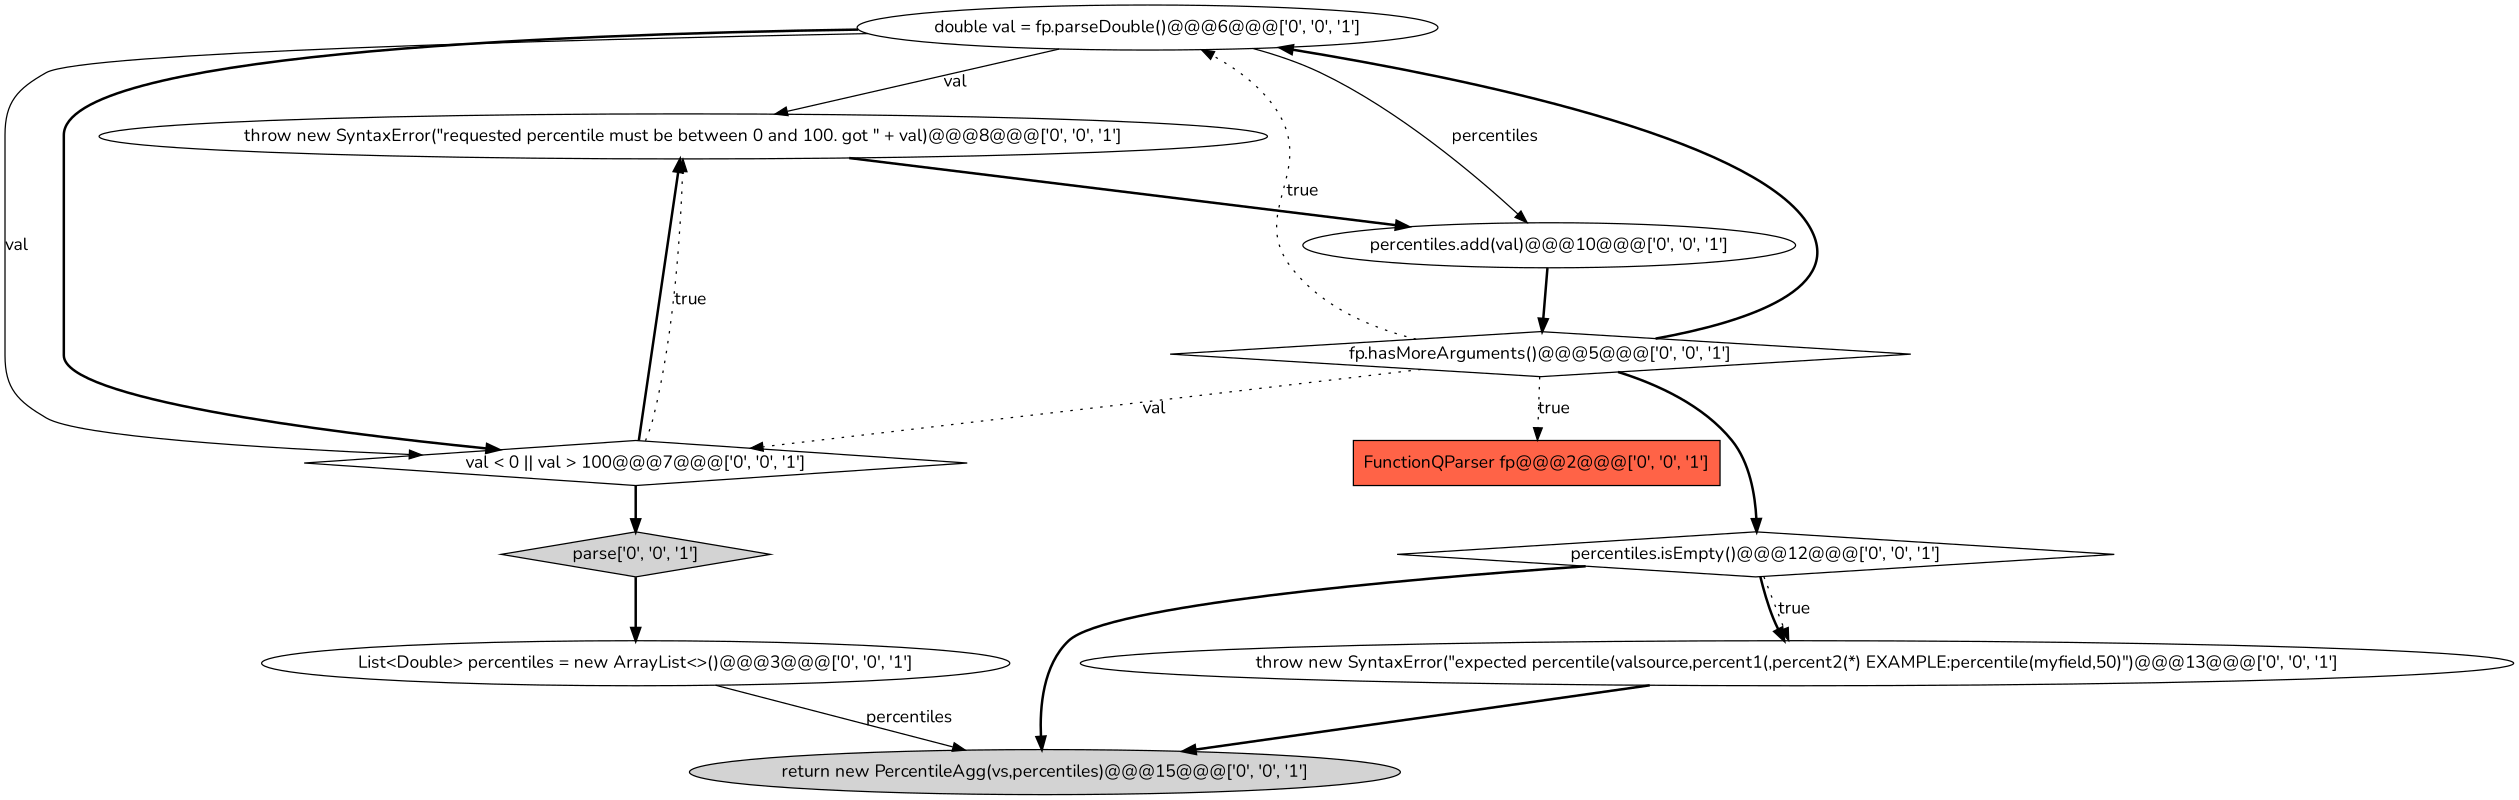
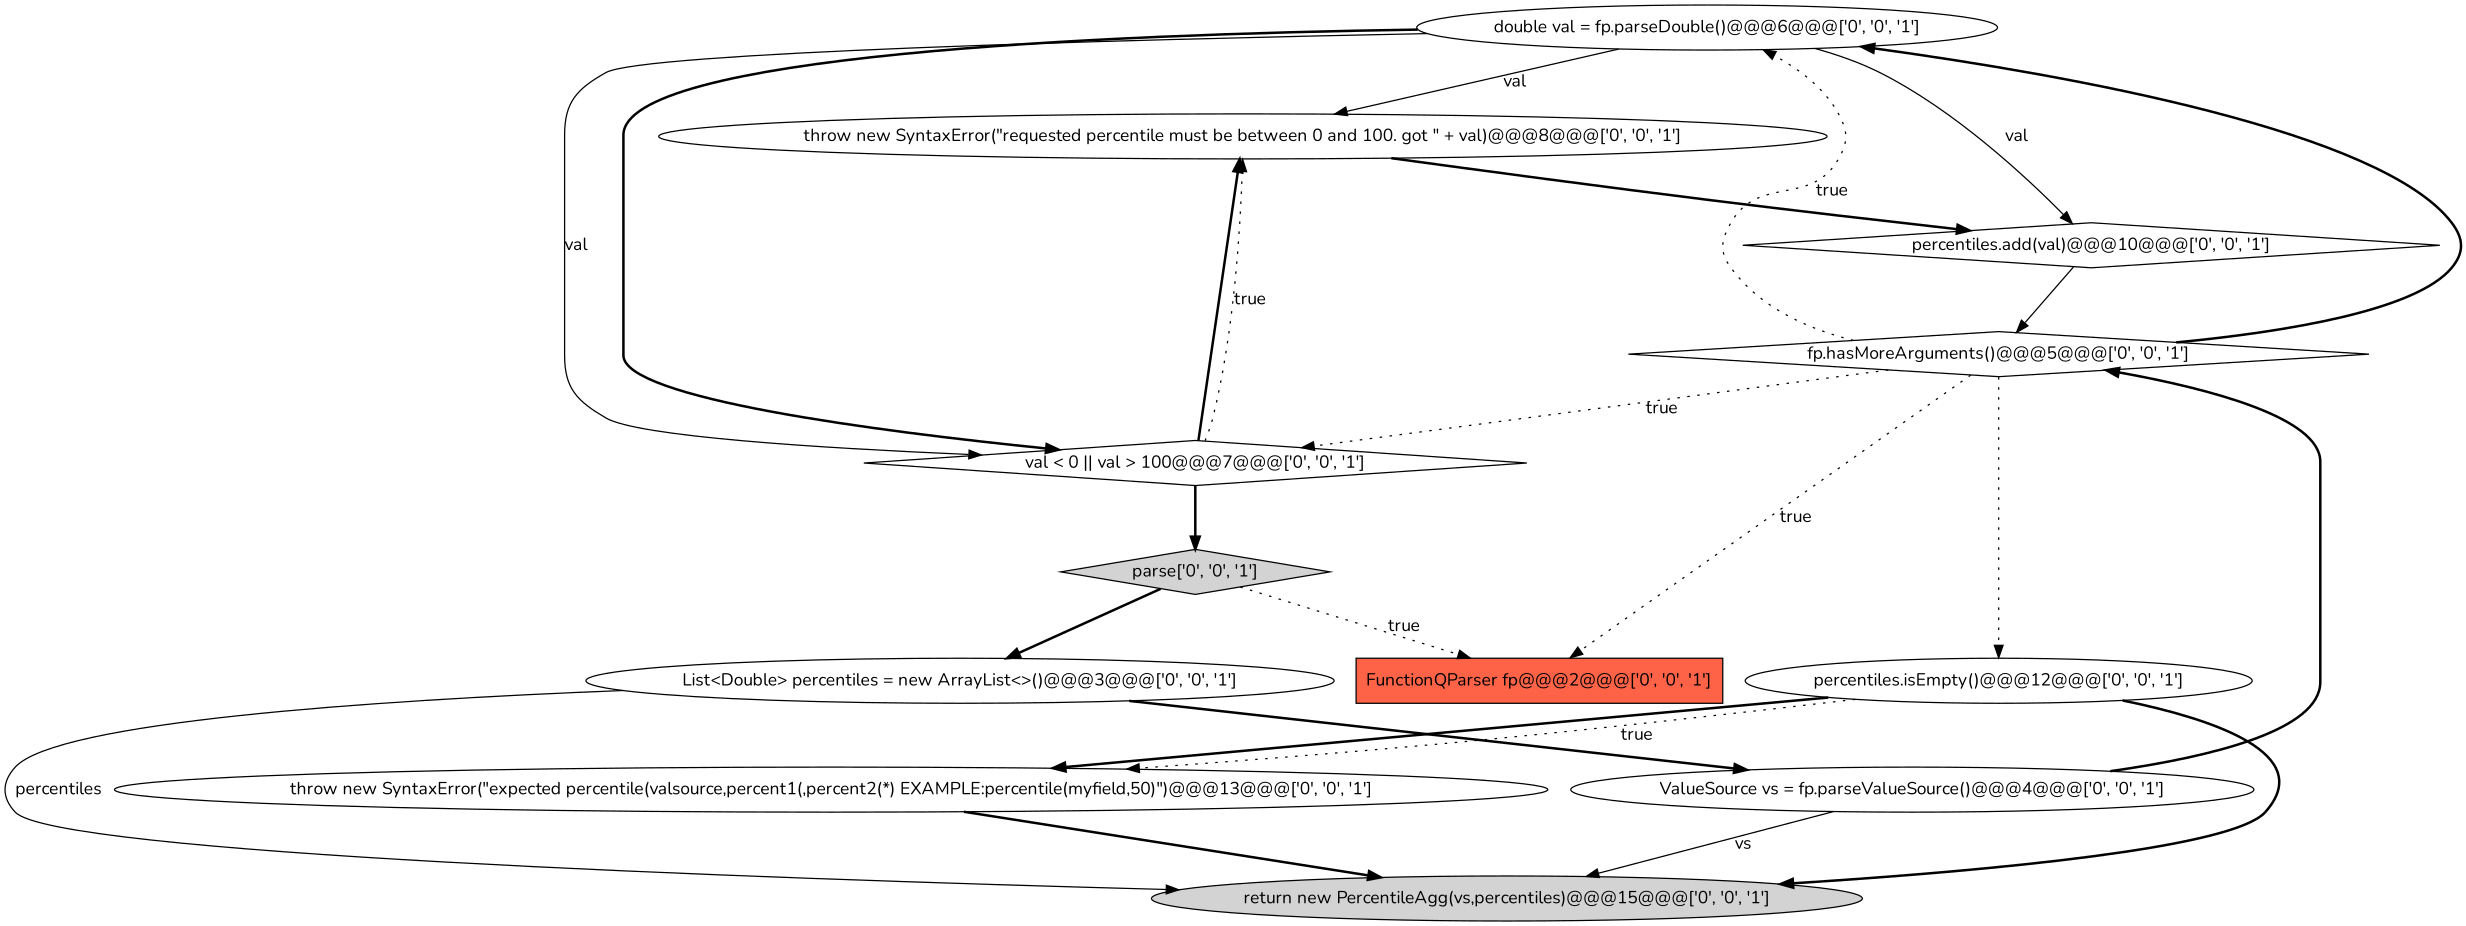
edge "double val = fp.parseDouble()@@@6@@@['0', '0', '1']" -> "percentiles.add(val)@@@10@@@['0', '0', '1']": label "percentiles" -> "val"
node "percentiles.add(val)@@@10@@@['0', '0', '1']": shape ellipse -> diamond
edge "percentiles.add(val)@@@10@@@['0', '0', '1']" -> "fp.hasMoreArguments()@@@5@@@['0', '0', '1']": style bold -> solid
edge "fp.hasMoreArguments()@@@5@@@['0', '0', '1']" -> "val < 0 || val > 100@@@7@@@['0', '0', '1']": label "val" -> "true"
edge "fp.hasMoreArguments()@@@5@@@['0', '0', '1']" -> "percentiles.isEmpty()@@@12@@@['0', '0', '1']": style bold -> dotted
node "percentiles.isEmpty()@@@12@@@['0', '0', '1']": shape diamond -> ellipse
edge "parse['0', '0', '1']" -> "FunctionQParser fp@@@2@@@['0', '0', '1']": added, label "true"
node "ValueSource vs = fp.parseValueSource()@@@4@@@['0', '0', '1']": added
